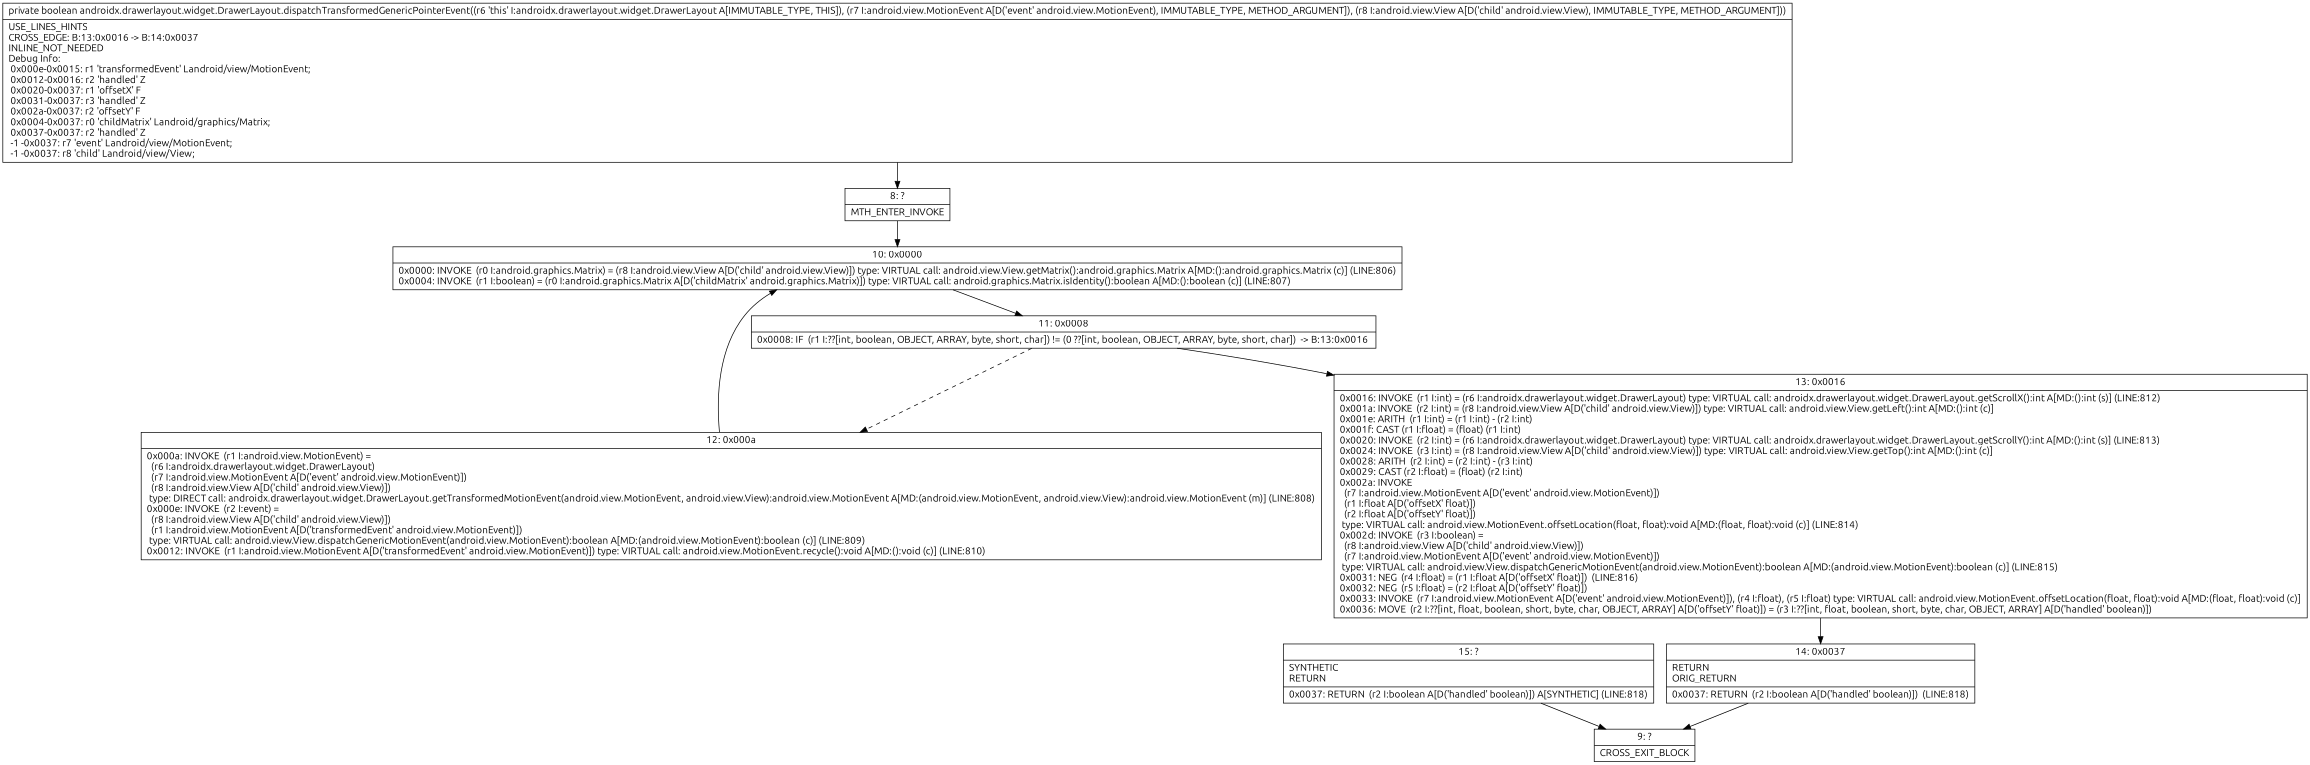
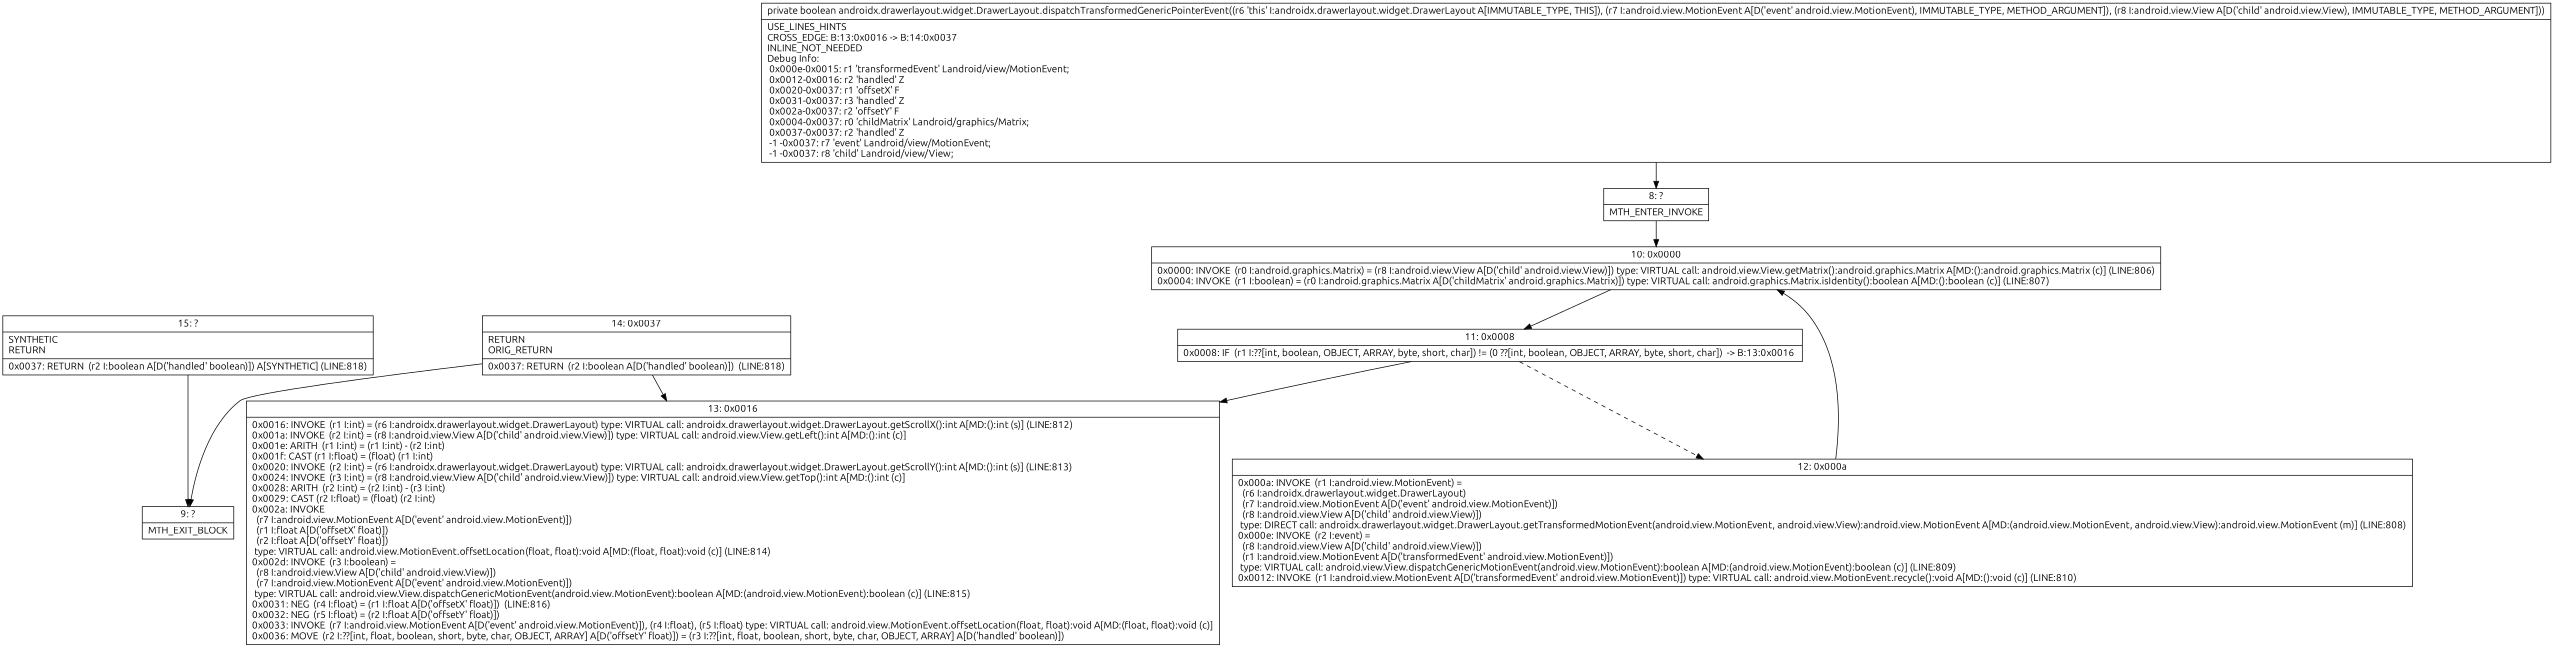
edge "13: 0x0016" -> "14: 0x0037": reversed
node "9: ?": text "CROSS_EXIT_BLOCK" -> "MTH_EXIT_BLOCK"
